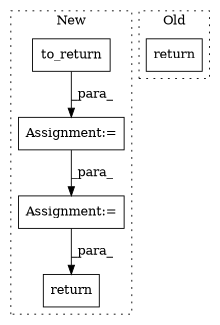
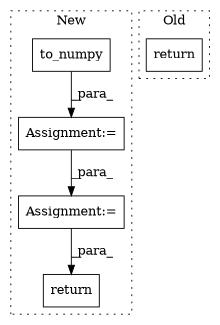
node "to_return": label "to_return" -> "to_numpy"
